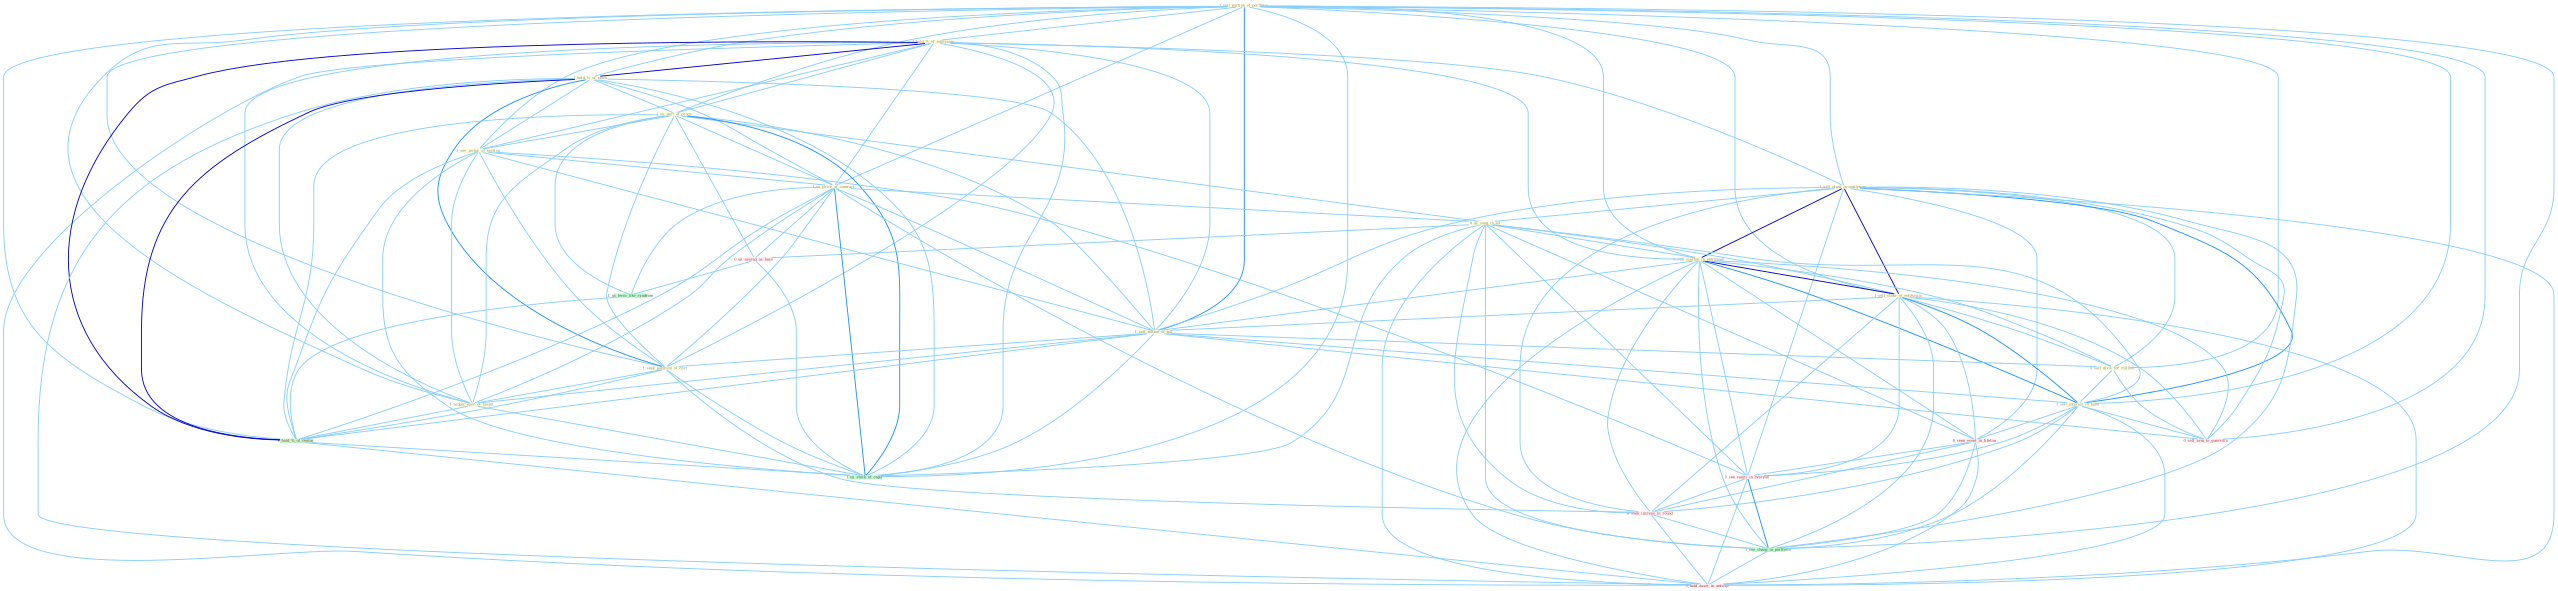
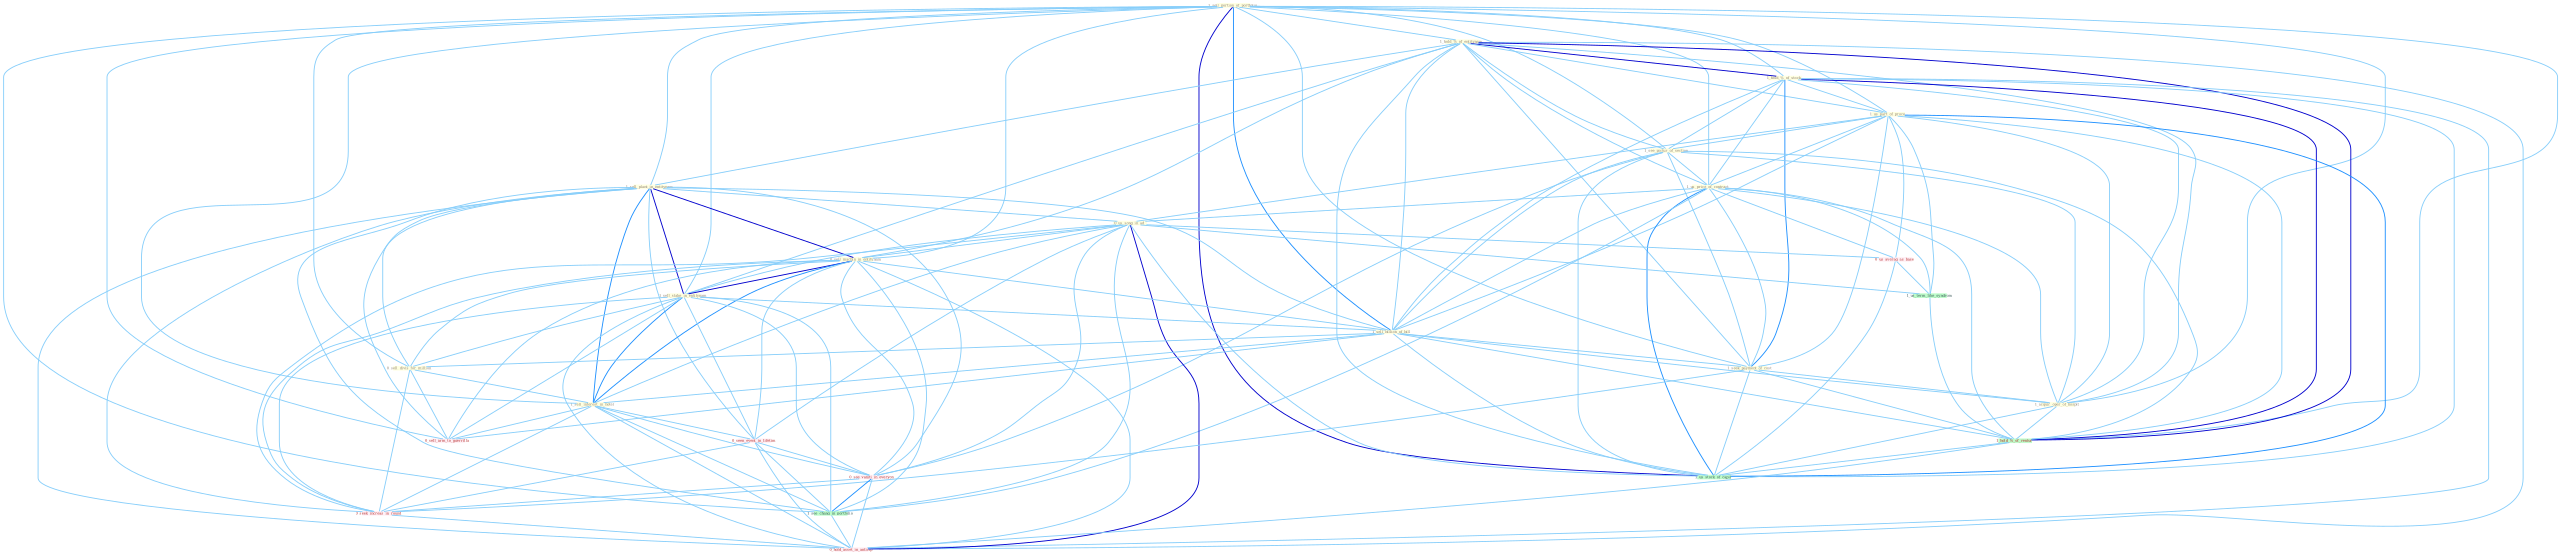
edge "1_hold_%_of_entitynam" -- "1_sell_stake_in_entitynam": added
edge "0_us_song_in_ad" -- "1_us_term_like_syndrom": added
edge "1_sell_portion_of_portfolio" -- "1_us_stock_of_capit": color #87cefa -> #0000cd
edge "0_us_song_in_ad" -- "0_hold_asset_in_anticip": color #87cefa -> #0000cd
edge "0_seek_increas_in_round" -- "1_see_chang_in_portfolio": now "0_seek_increas_in_round" -- "0_sell_divis_for_million"
